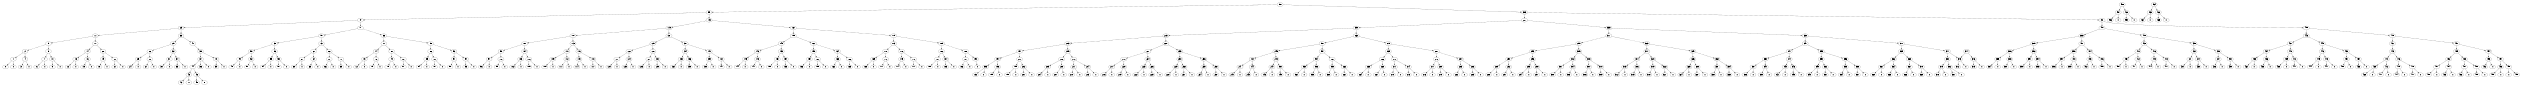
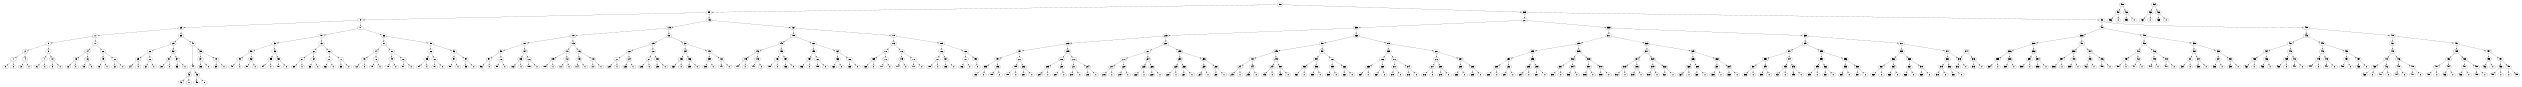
edge "37" -> "44": now "41" -> "44"
